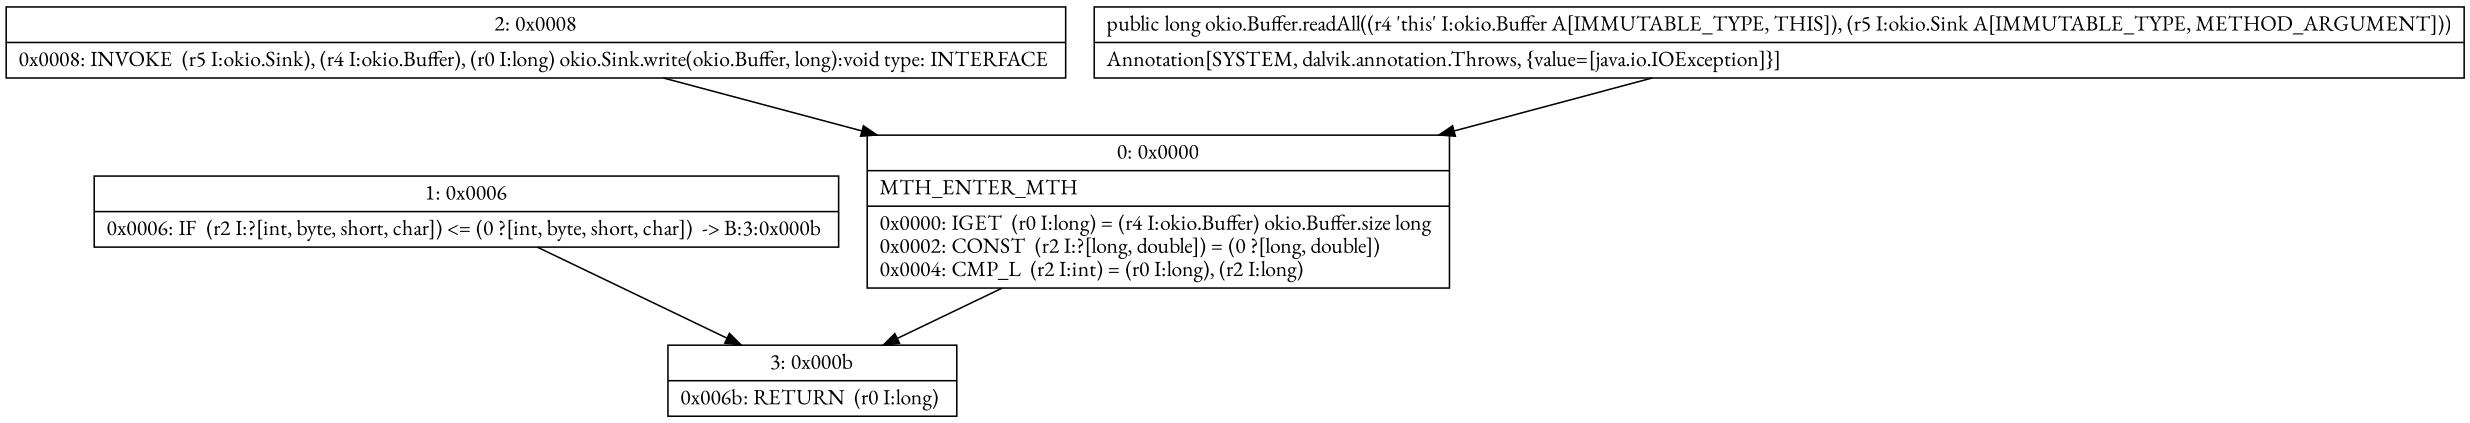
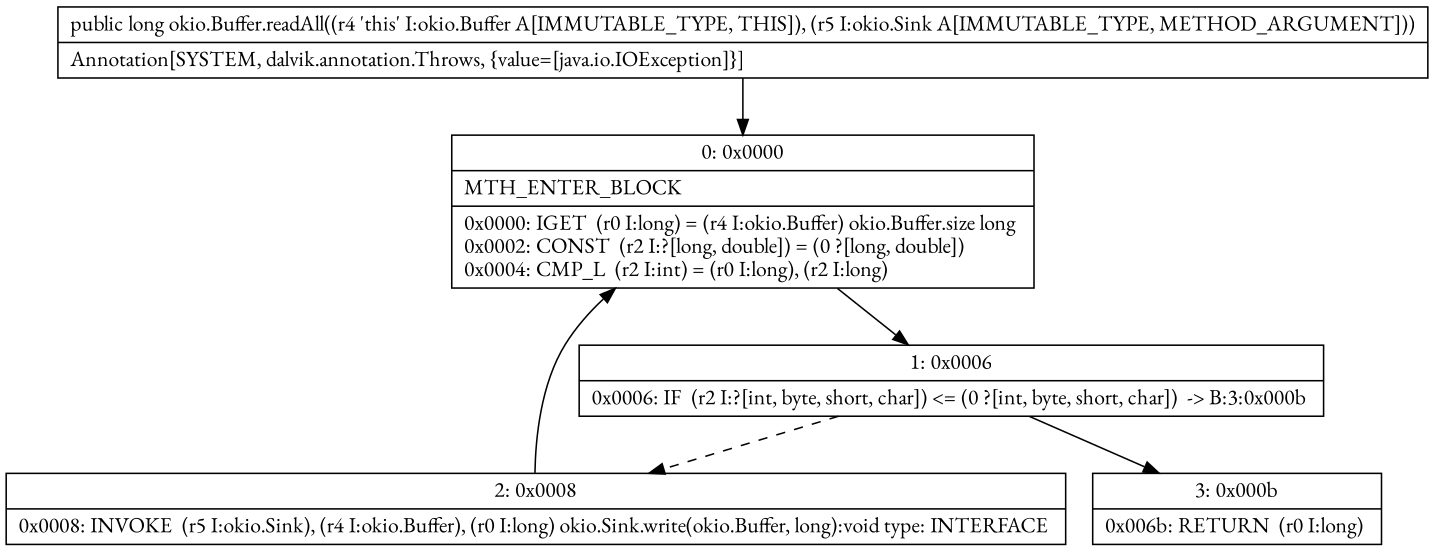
node "0: 0x0000": text "MTH_ENTER_MTH" -> "MTH_ENTER_BLOCK"
edge "0: 0x0000" -> "3: 0x000b": now "0: 0x0000" -> "1: 0x0006"
edge "1: 0x0006" -> "2: 0x0008": added
